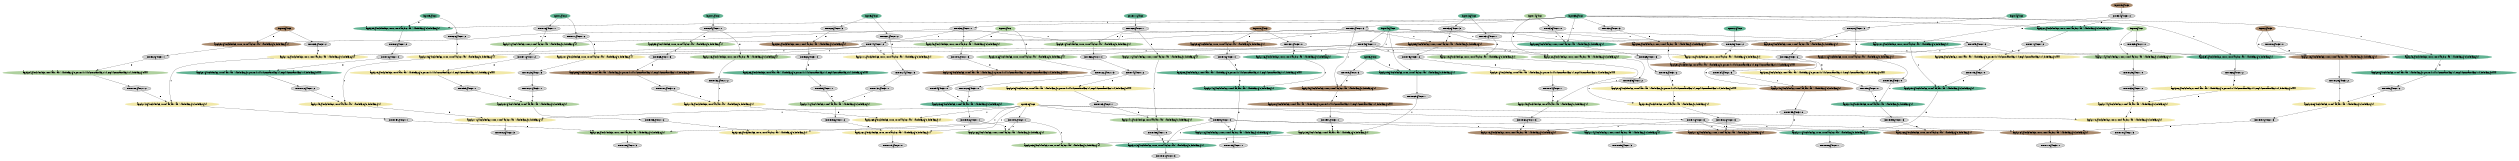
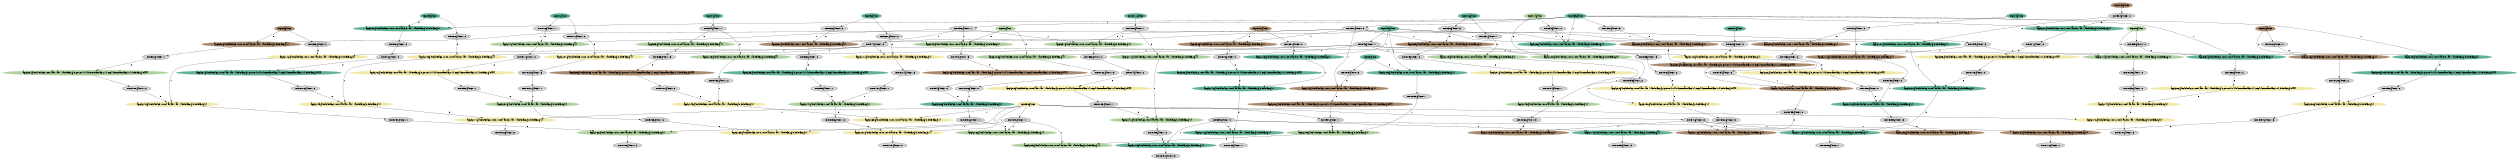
edge "input38@loc2" -> "move39@loc2->0": now "input38@loc2" -> "move97@loc3->1"
